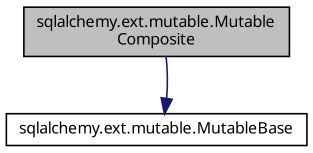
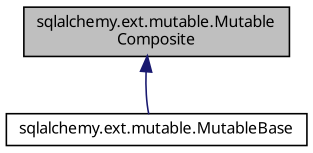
edge "sqlalchemy.ext.mutable.Mutable Composite" -> "sqlalchemy.ext.mutable.MutableBase": reversed
